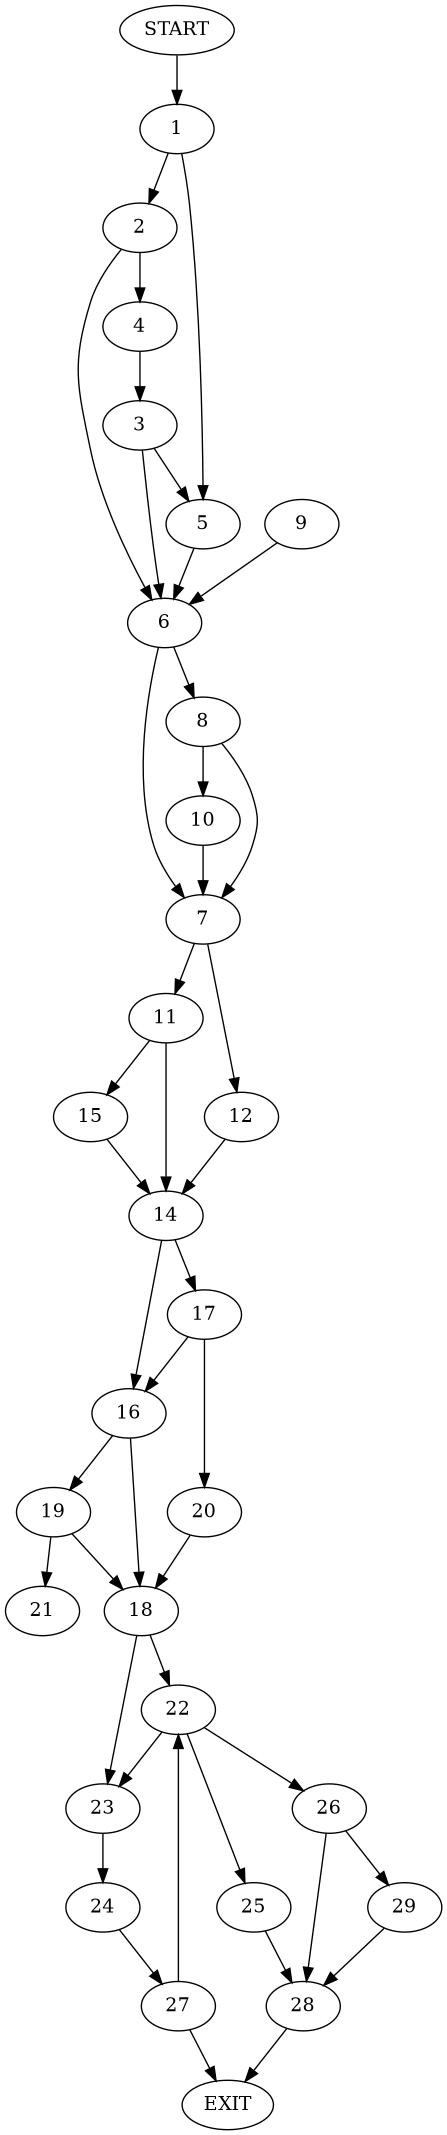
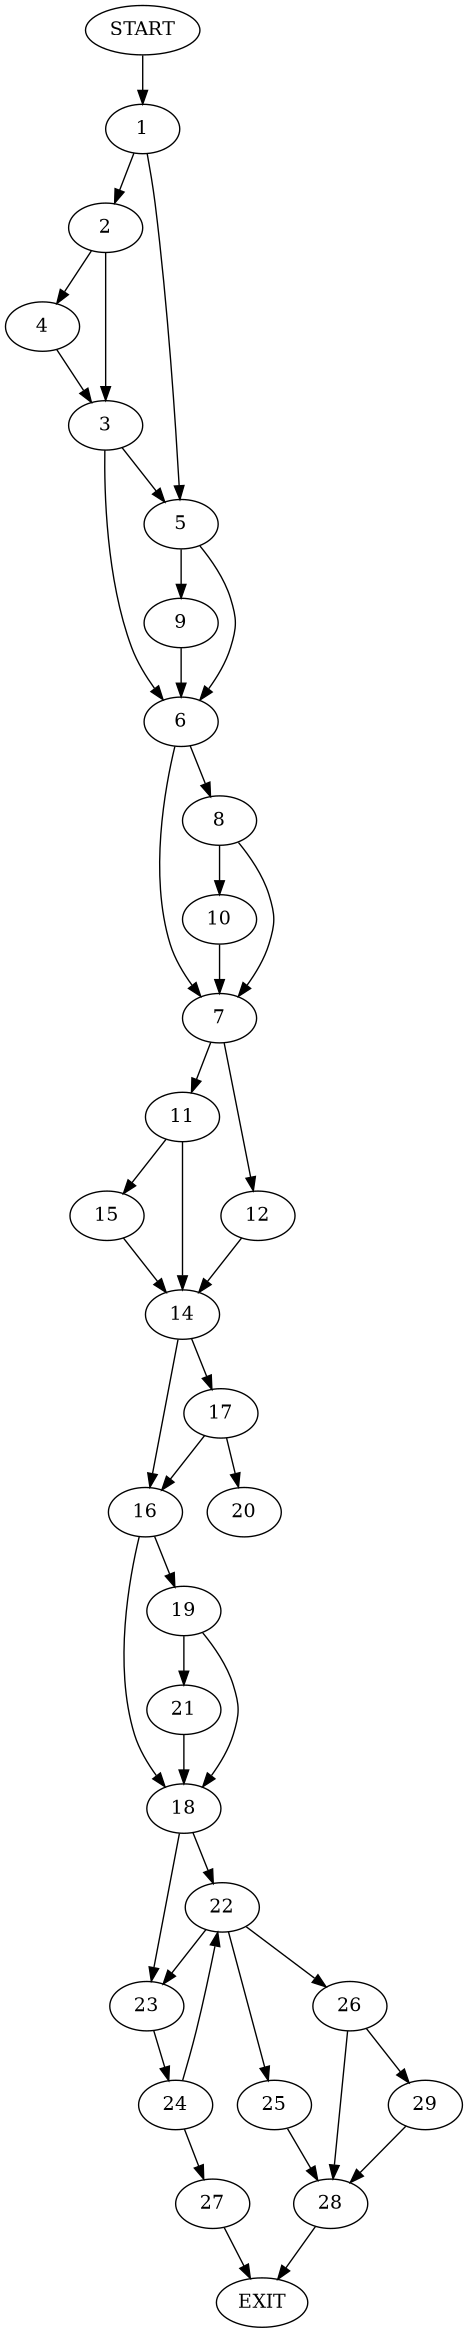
edge "2" -> "6": now "2" -> "3"
edge "5" -> "9": added
edge "20" -> "18": now "21" -> "18"
edge "27" -> "22": now "24" -> "22"
